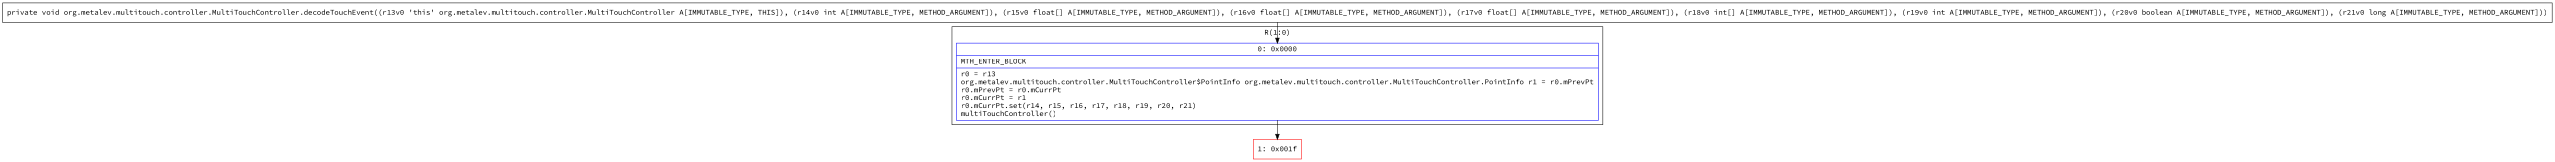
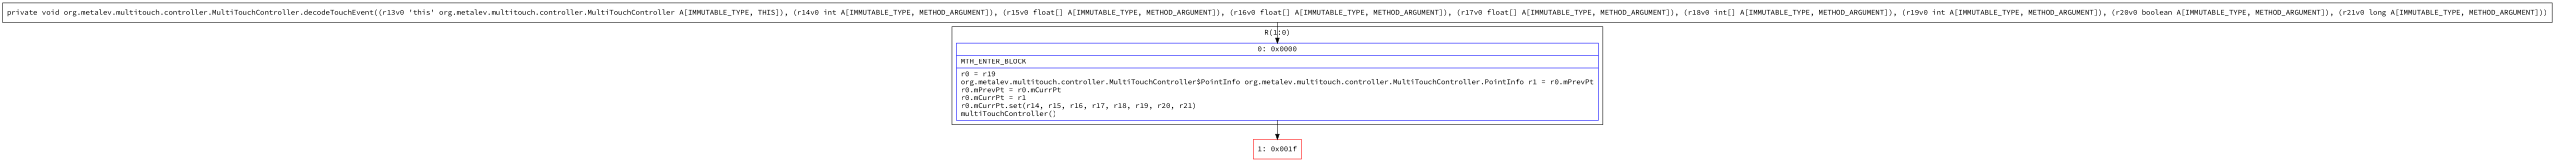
node "0: 0x0000": text "r0 = r13" -> "r0 = r19"
